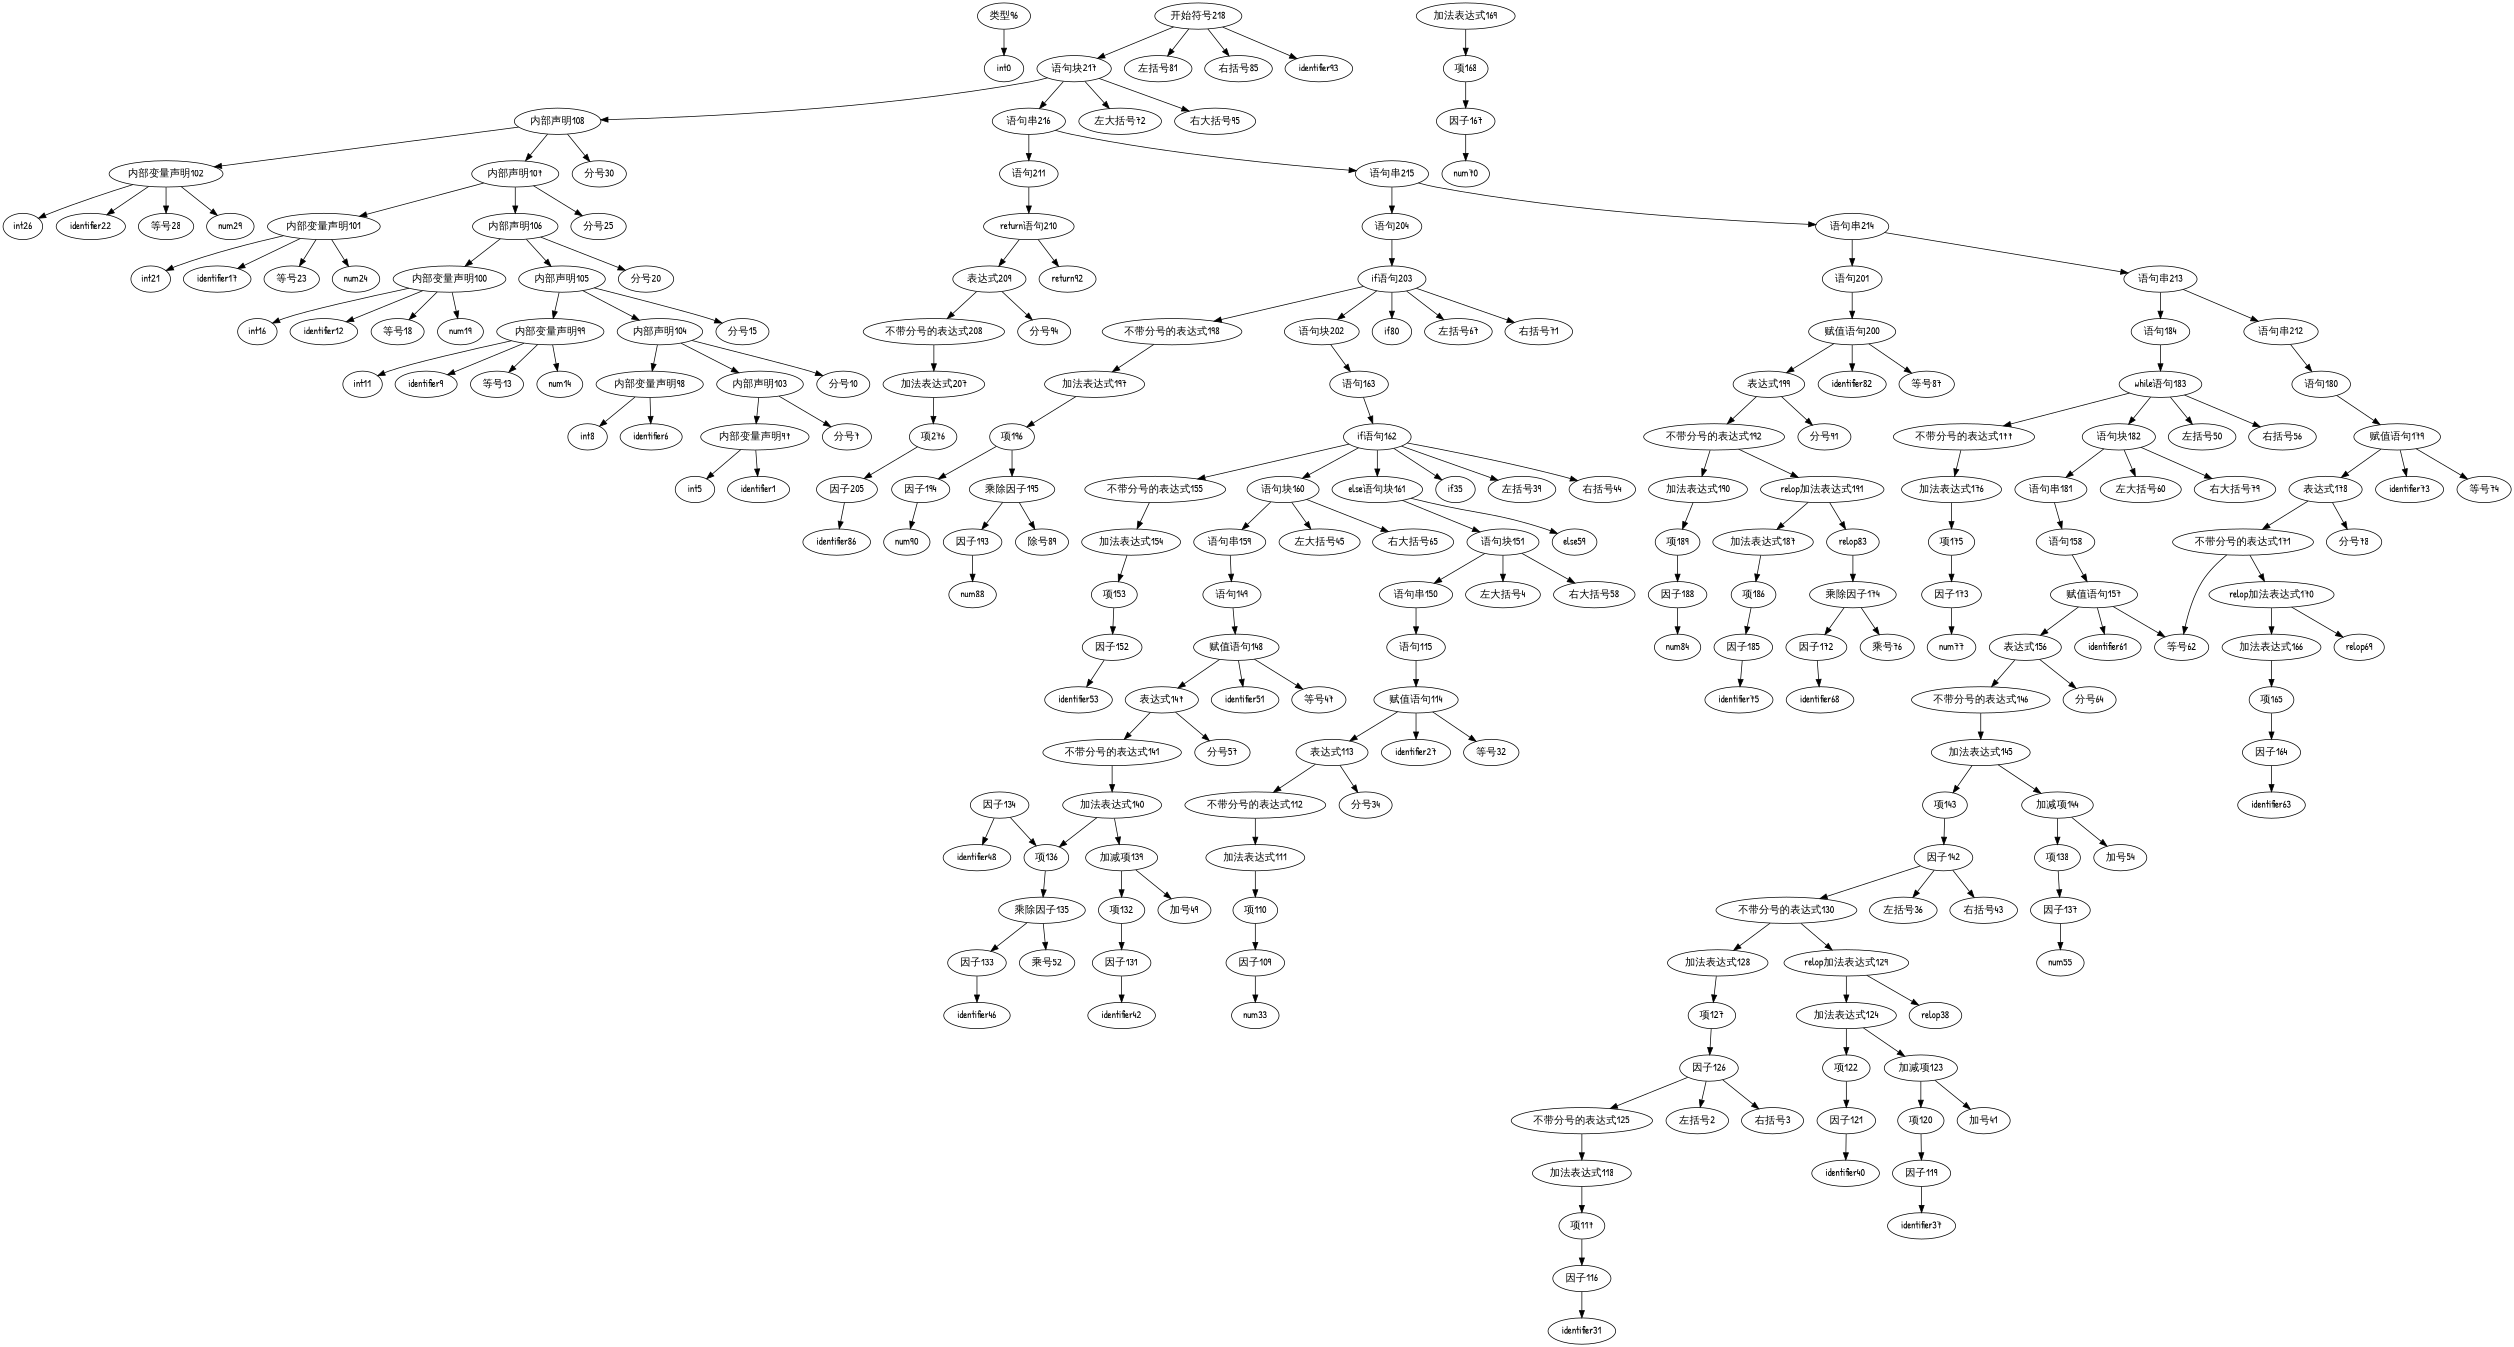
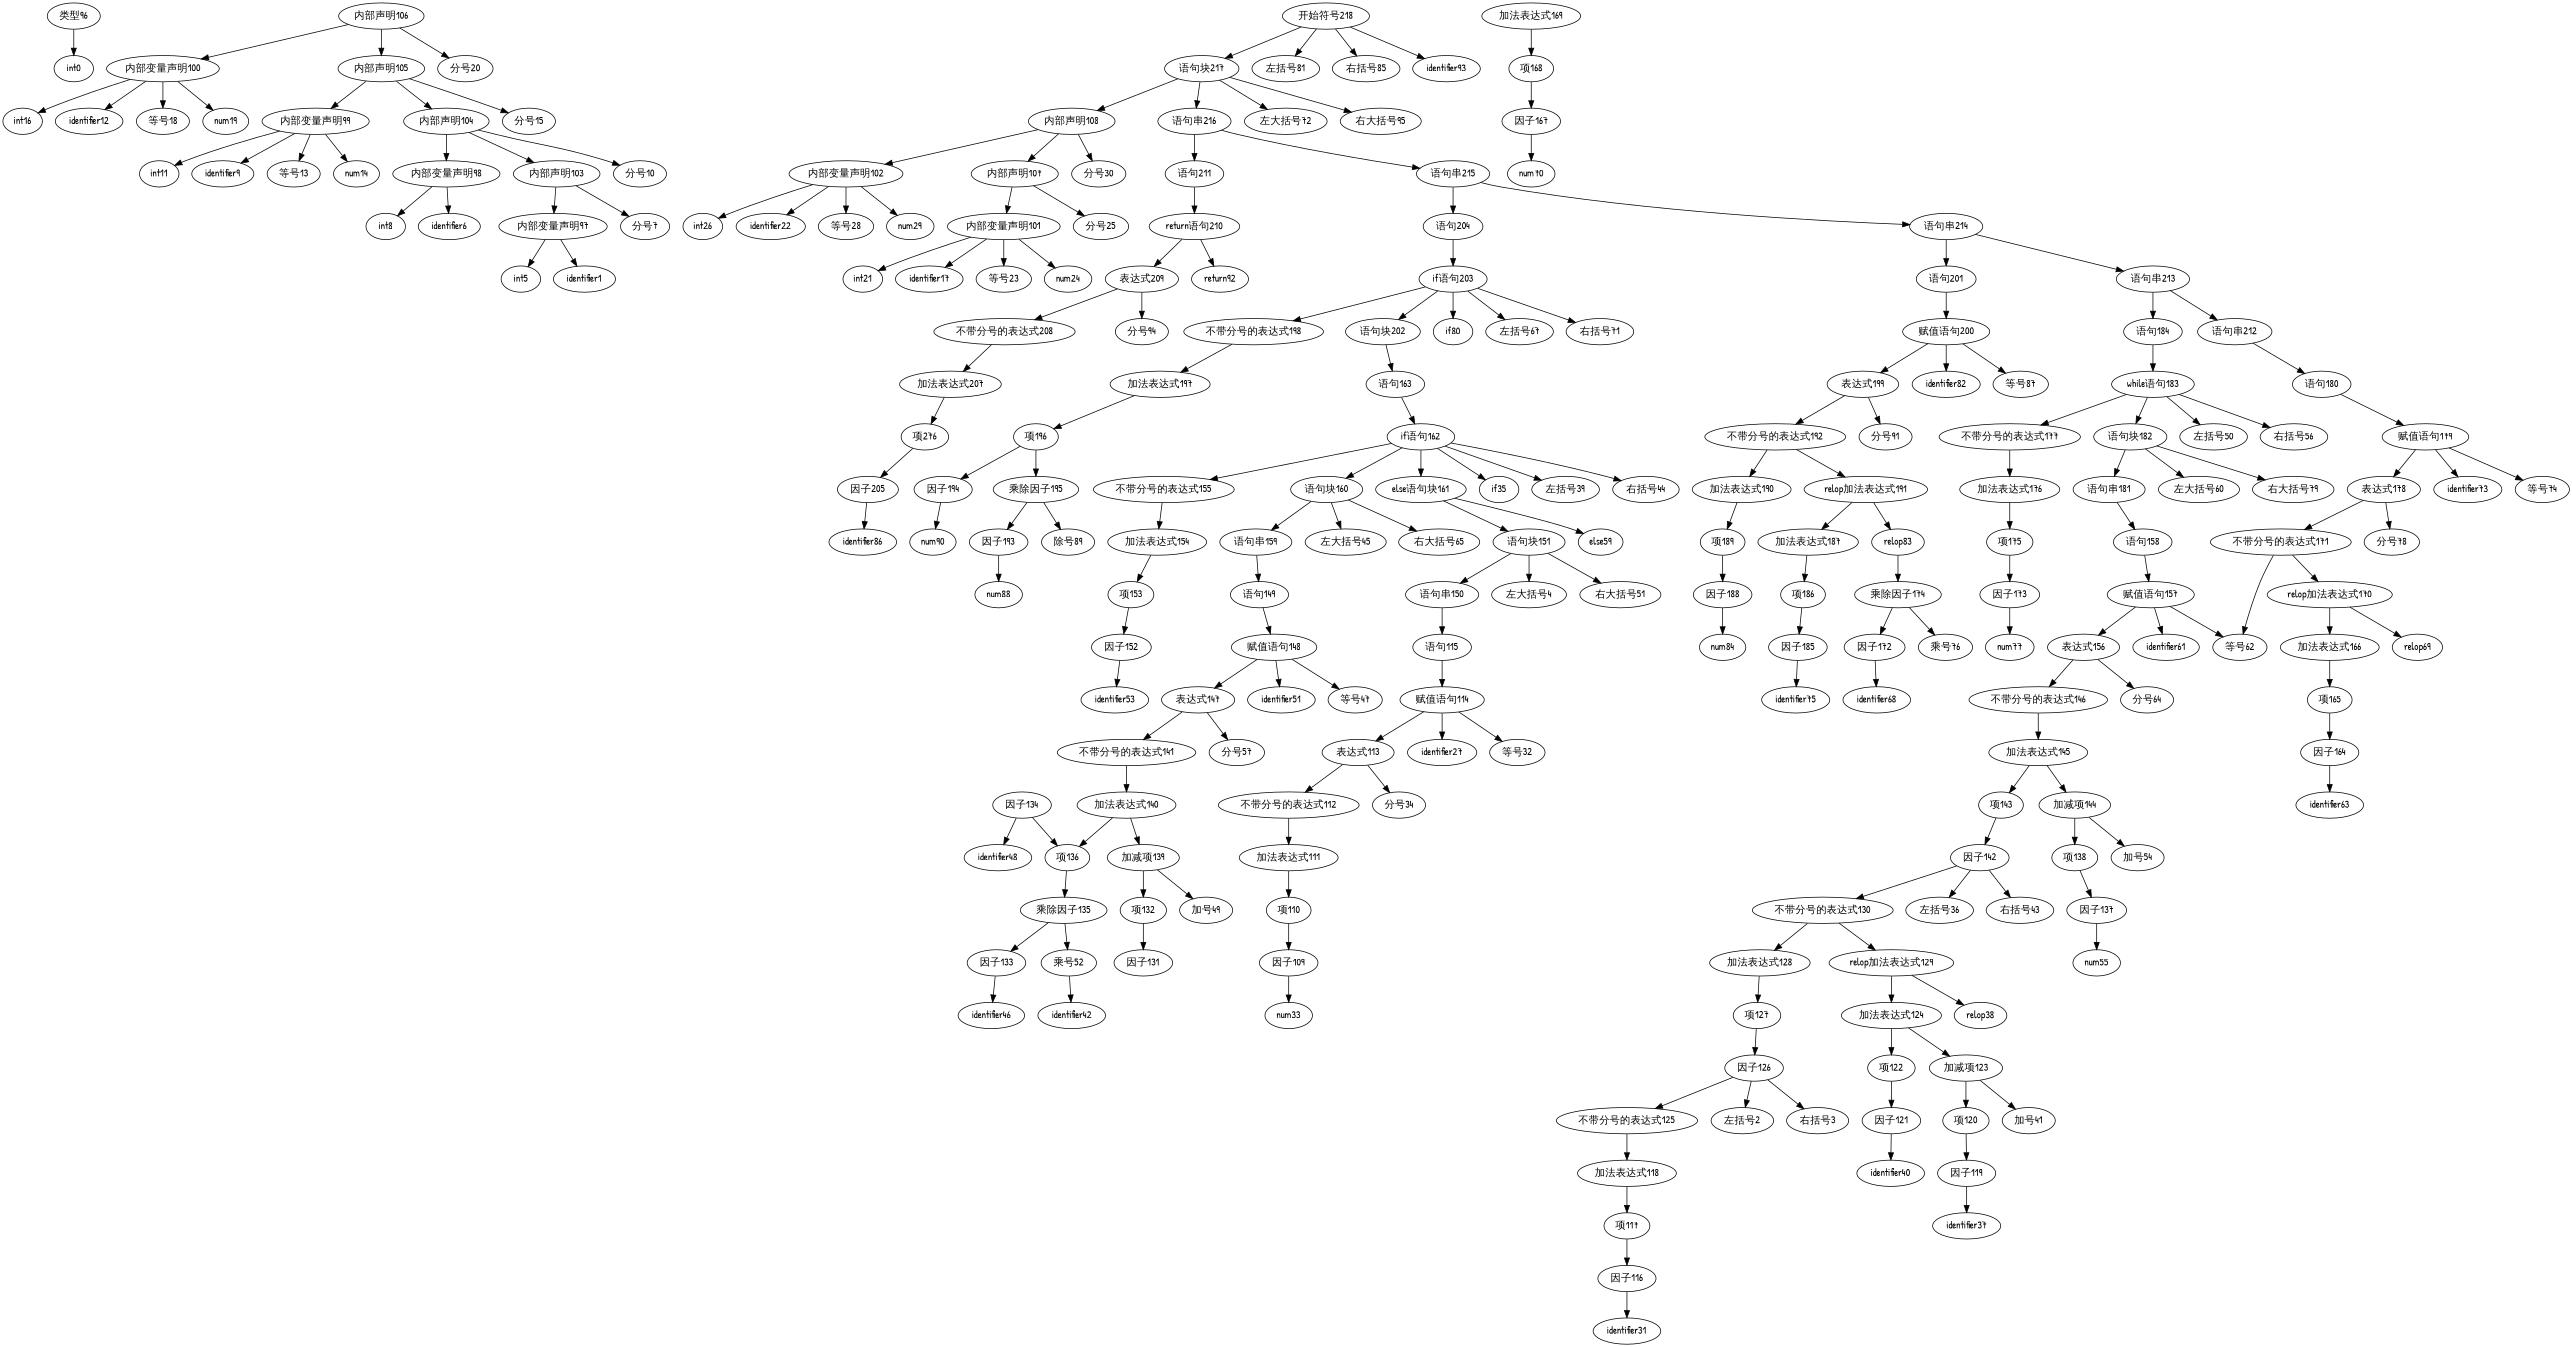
edge "内部声明107" -> "内部声明106": removed
node "右大括号58": label "右大括号58" -> "右大括号51"
edge "因子131" -> "identifier42": now "乘号52" -> "identifier42"
